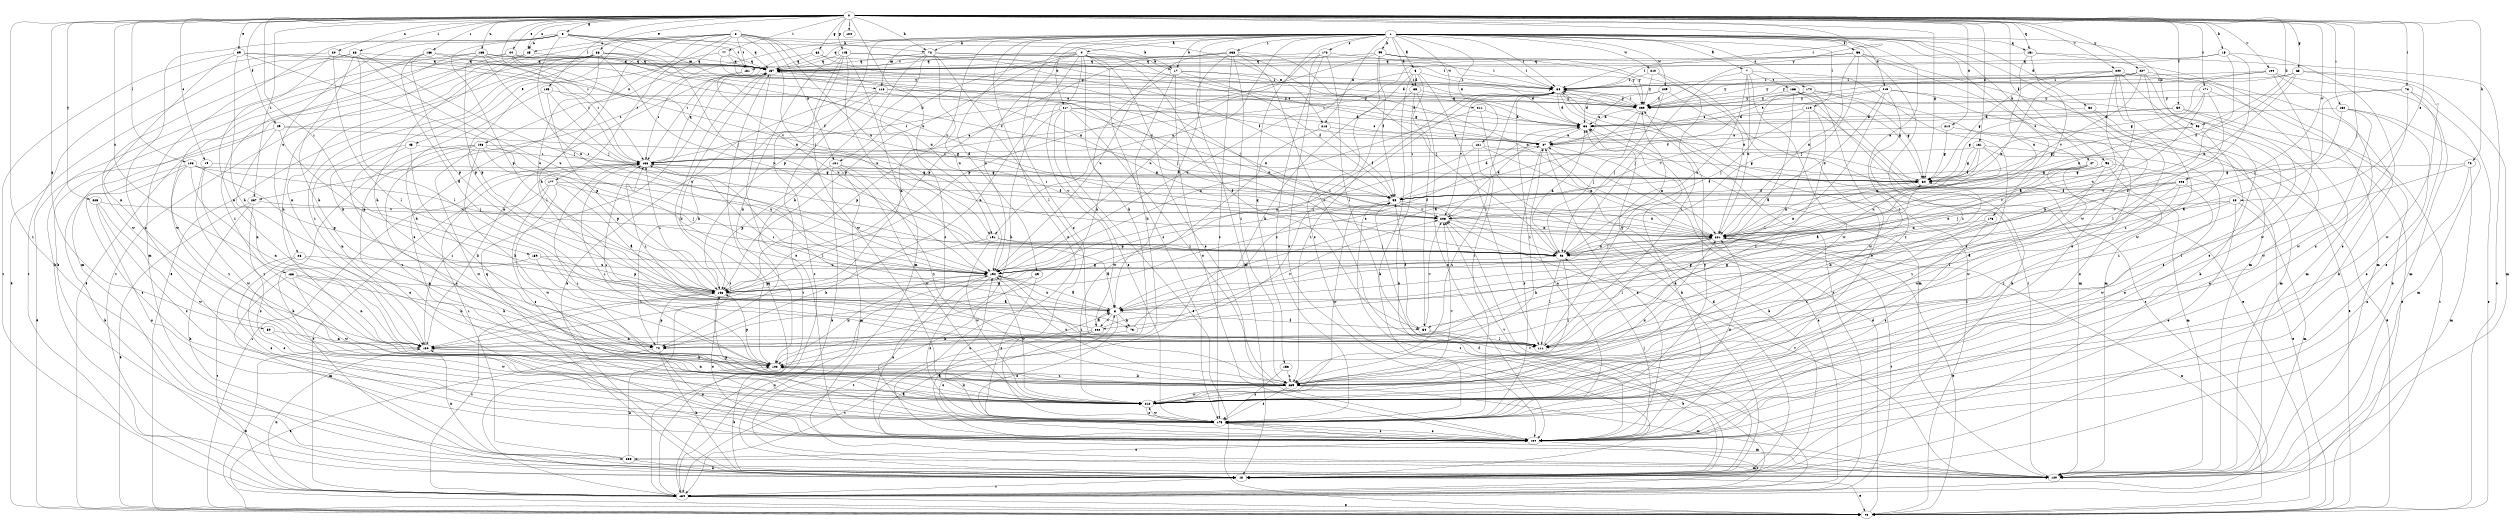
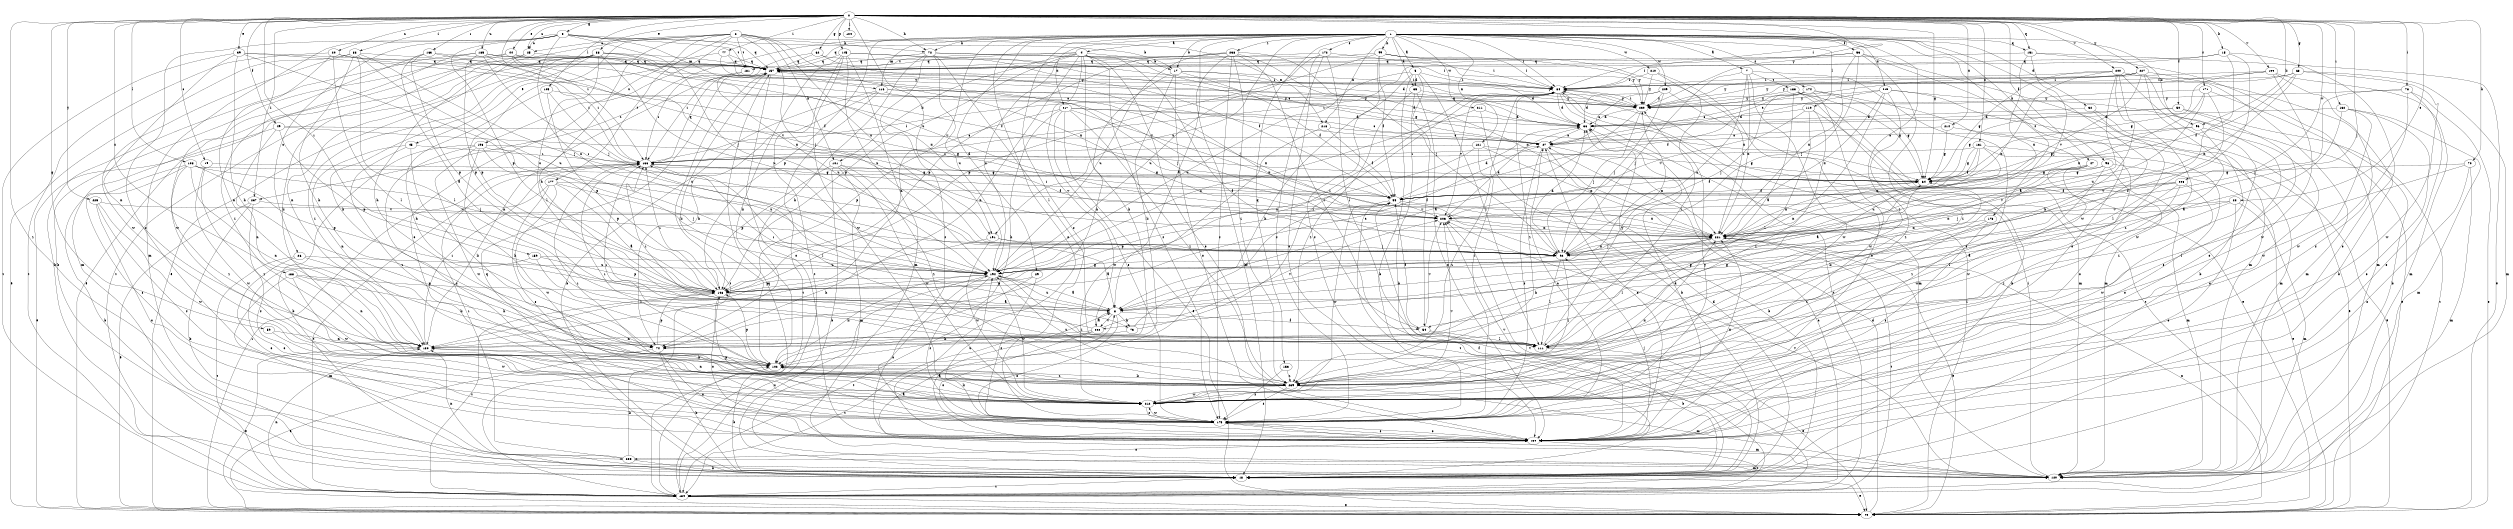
edge "111" -> "46": added, label "e"
edge "193" -> "139": removed, label "o"
